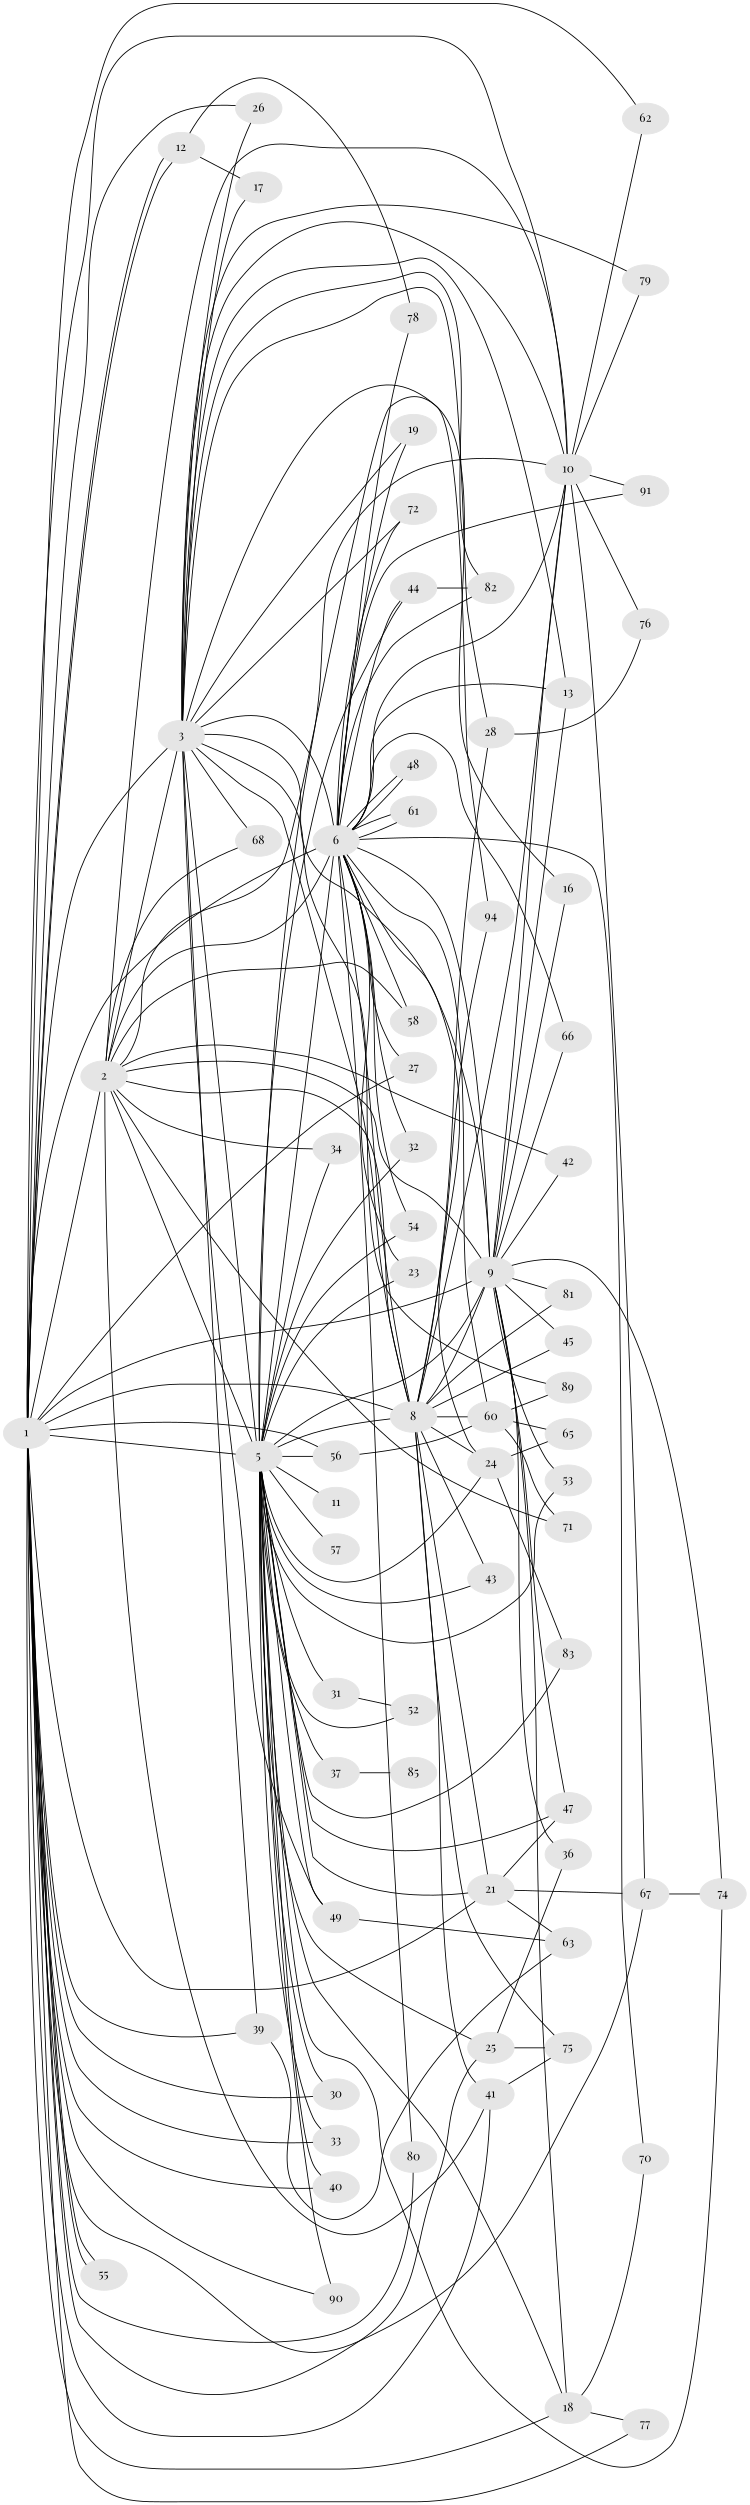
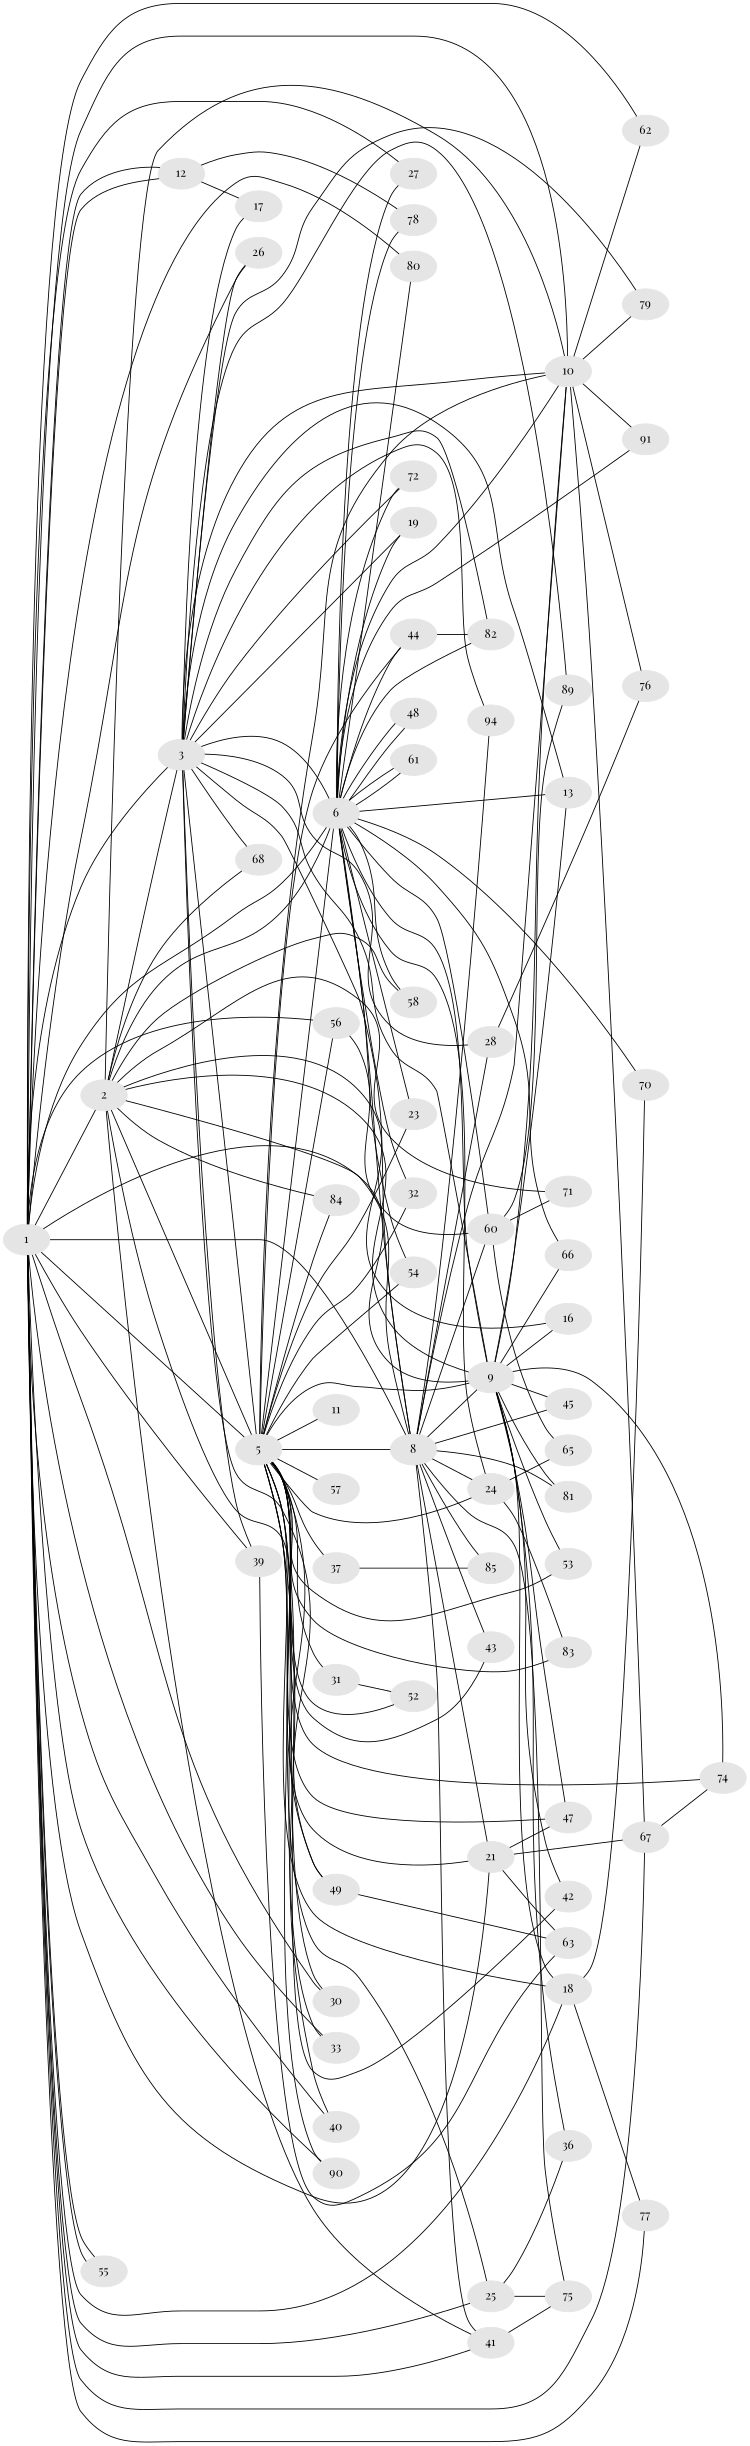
node "34": label "34" -> "84"
edge "8" -- "85": added
